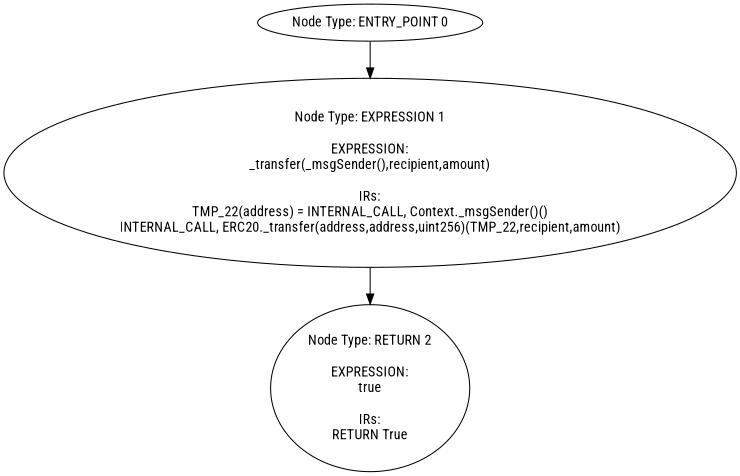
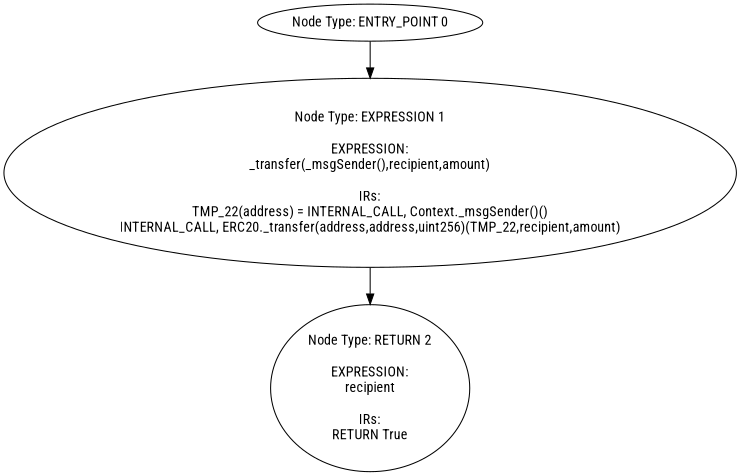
node "Node Type: RETURN 2 EXPRESSION: true IRs: RETURN True": label "Node Type: RETURN 2 EXPRESSION: true IRs: RETURN True" -> "Node Type: RETURN 2 EXPRESSION: recipient IRs: RETURN True"
